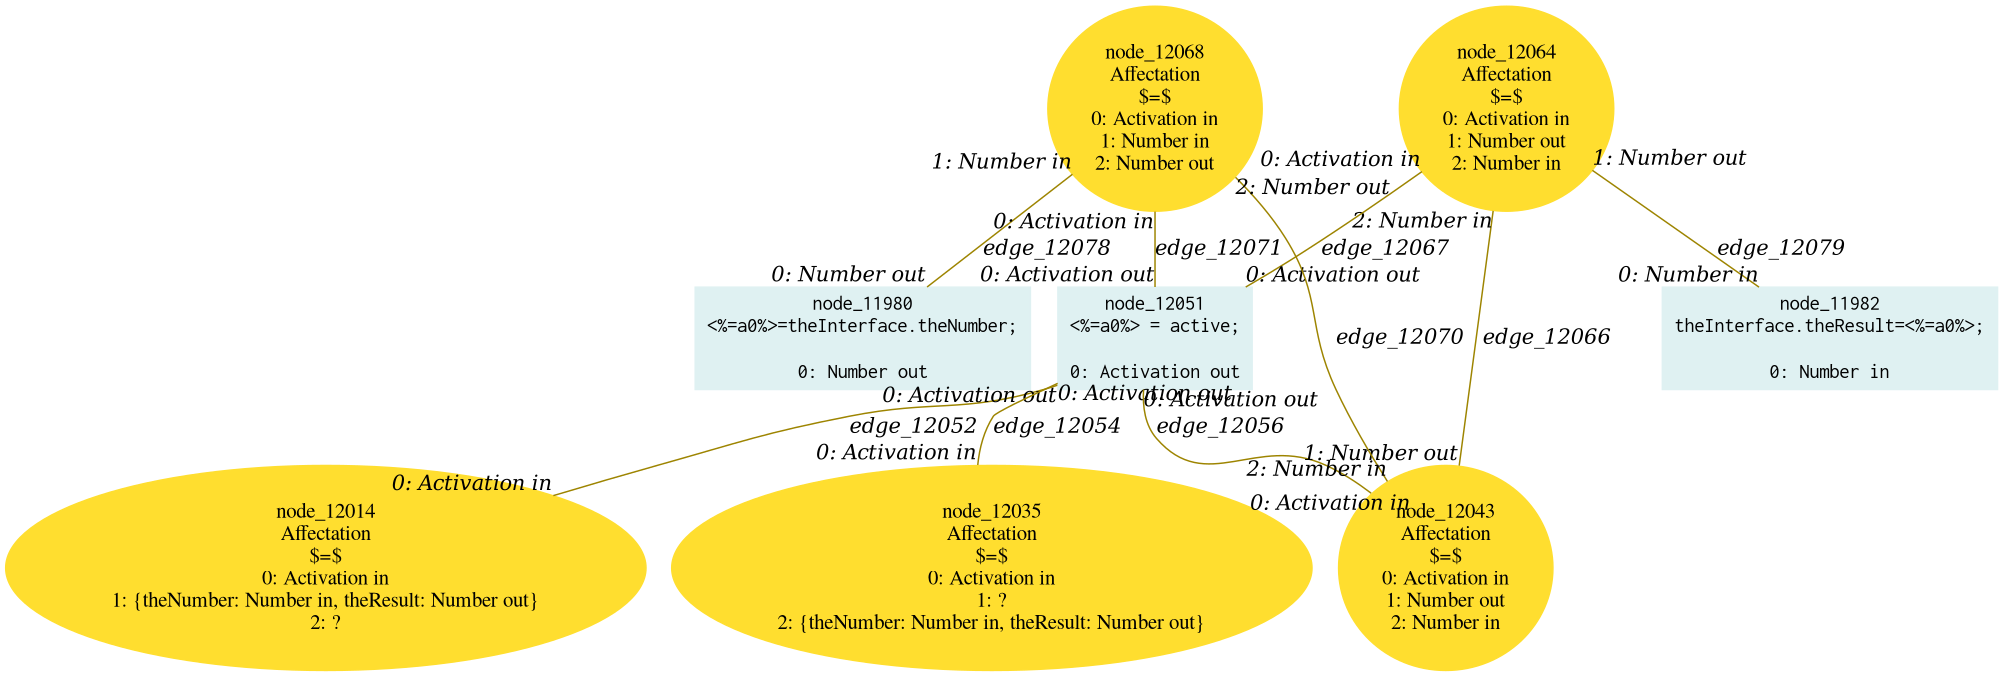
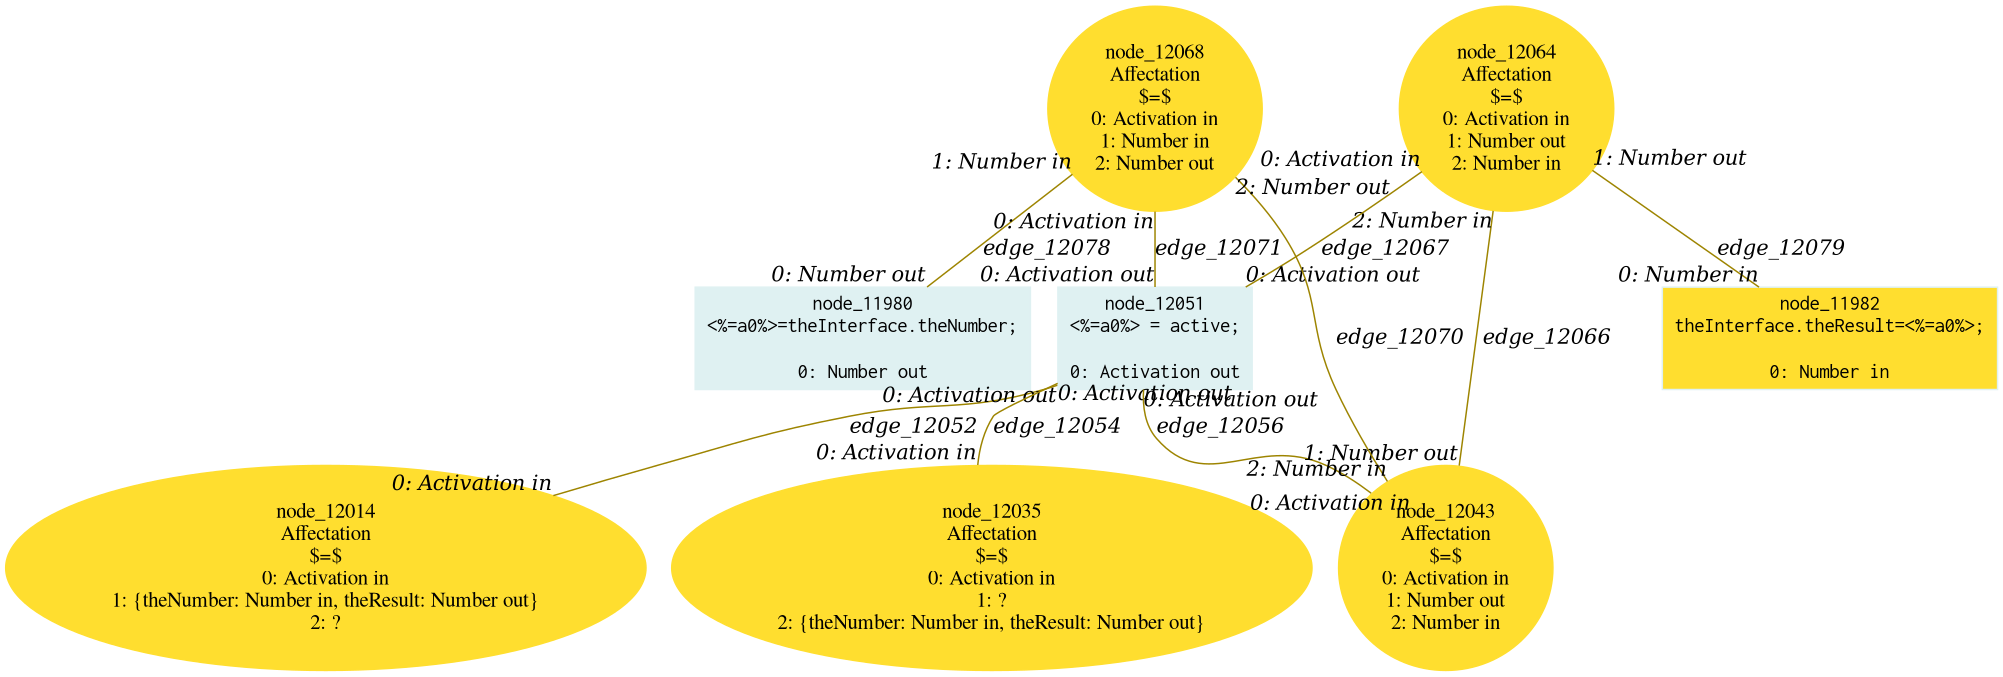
node "node_11982 theInterface.theResult=<%=a0%>; 0: Number in": fillcolor #dff1f2 -> #ffde2f
